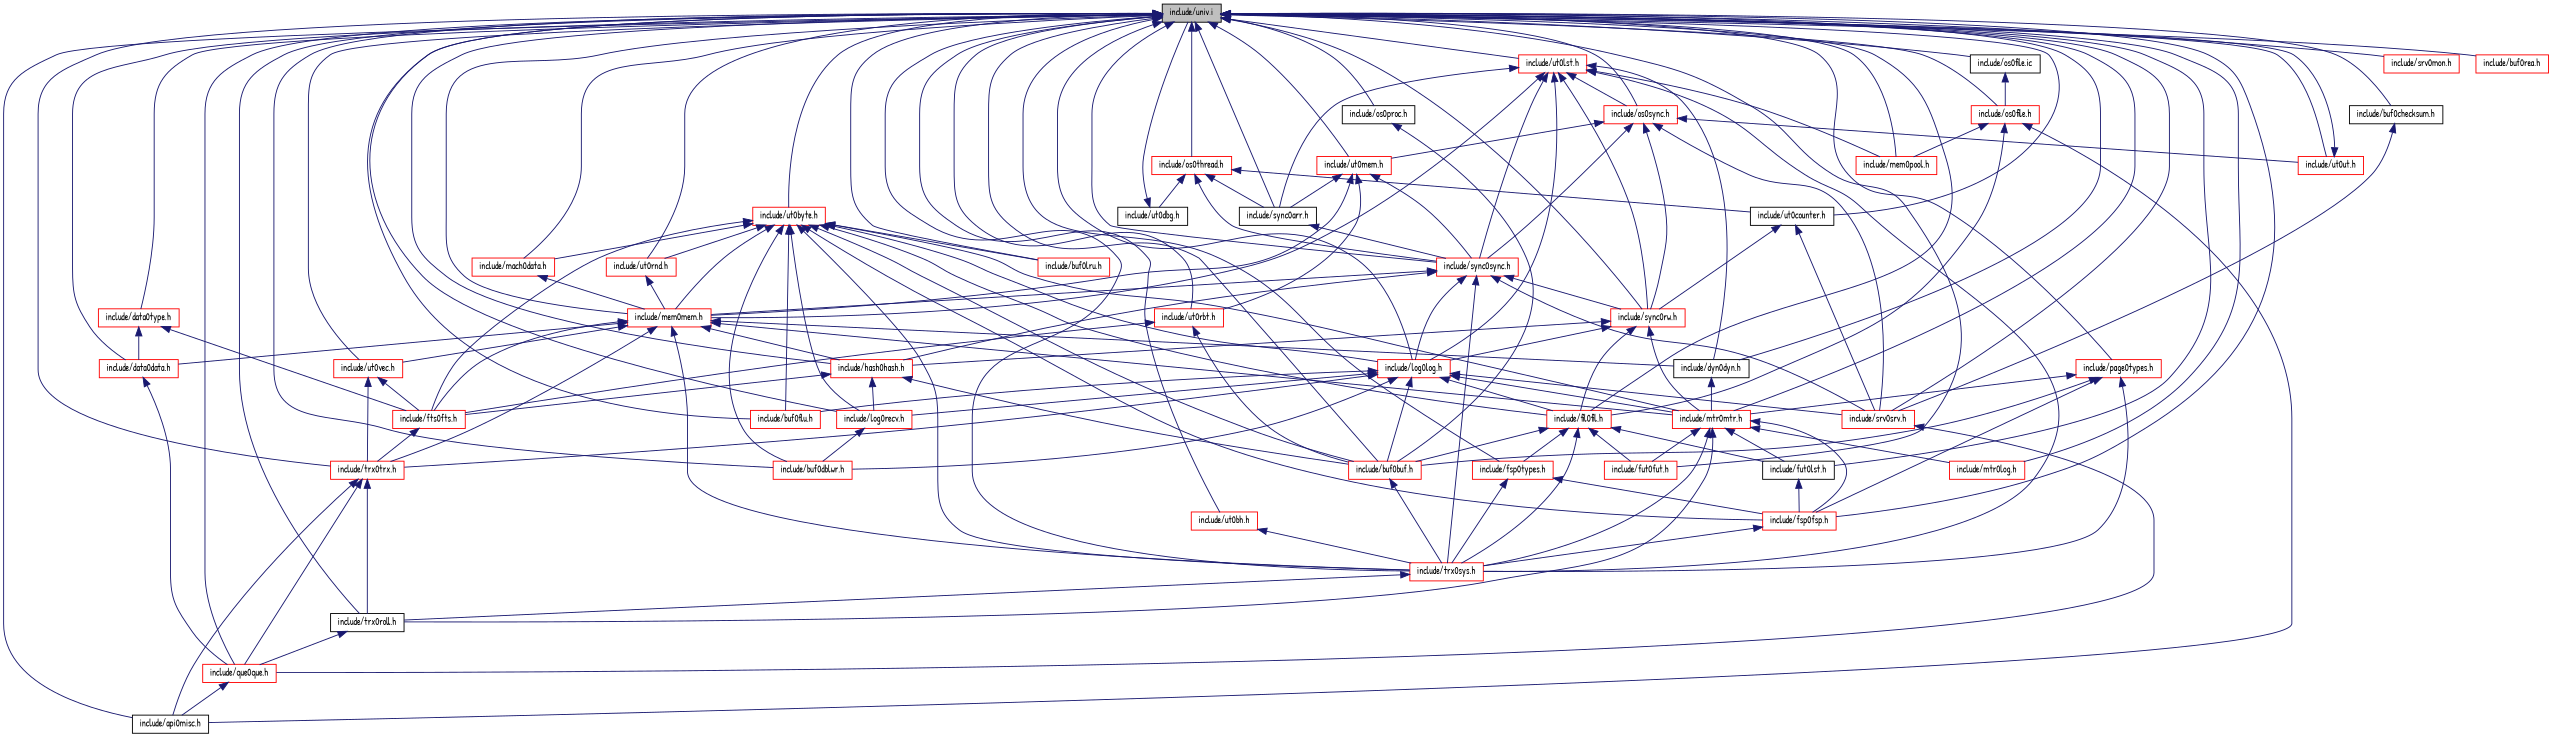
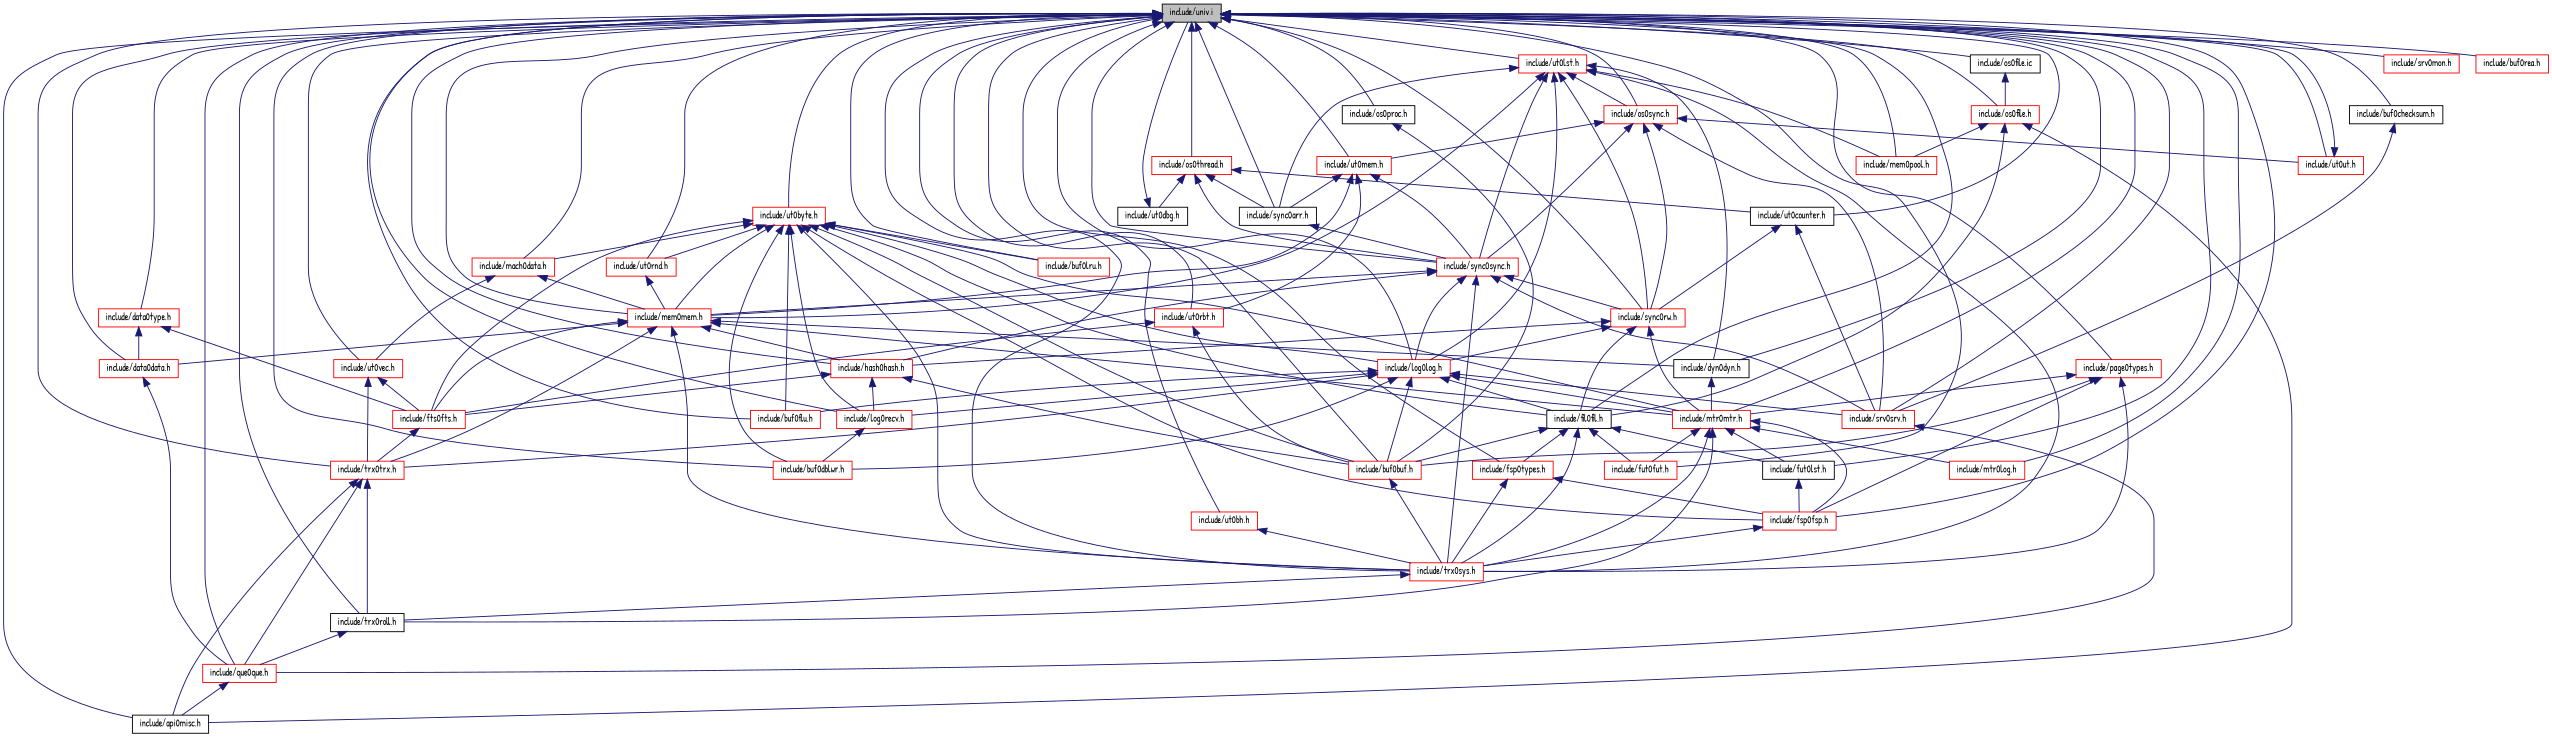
edge "include/ut0vec.h" -> "include/mem0mem.h": now "include/ut0vec.h" -> "include/mach0data.h"
node "include/fil0fil.h": color red -> black
